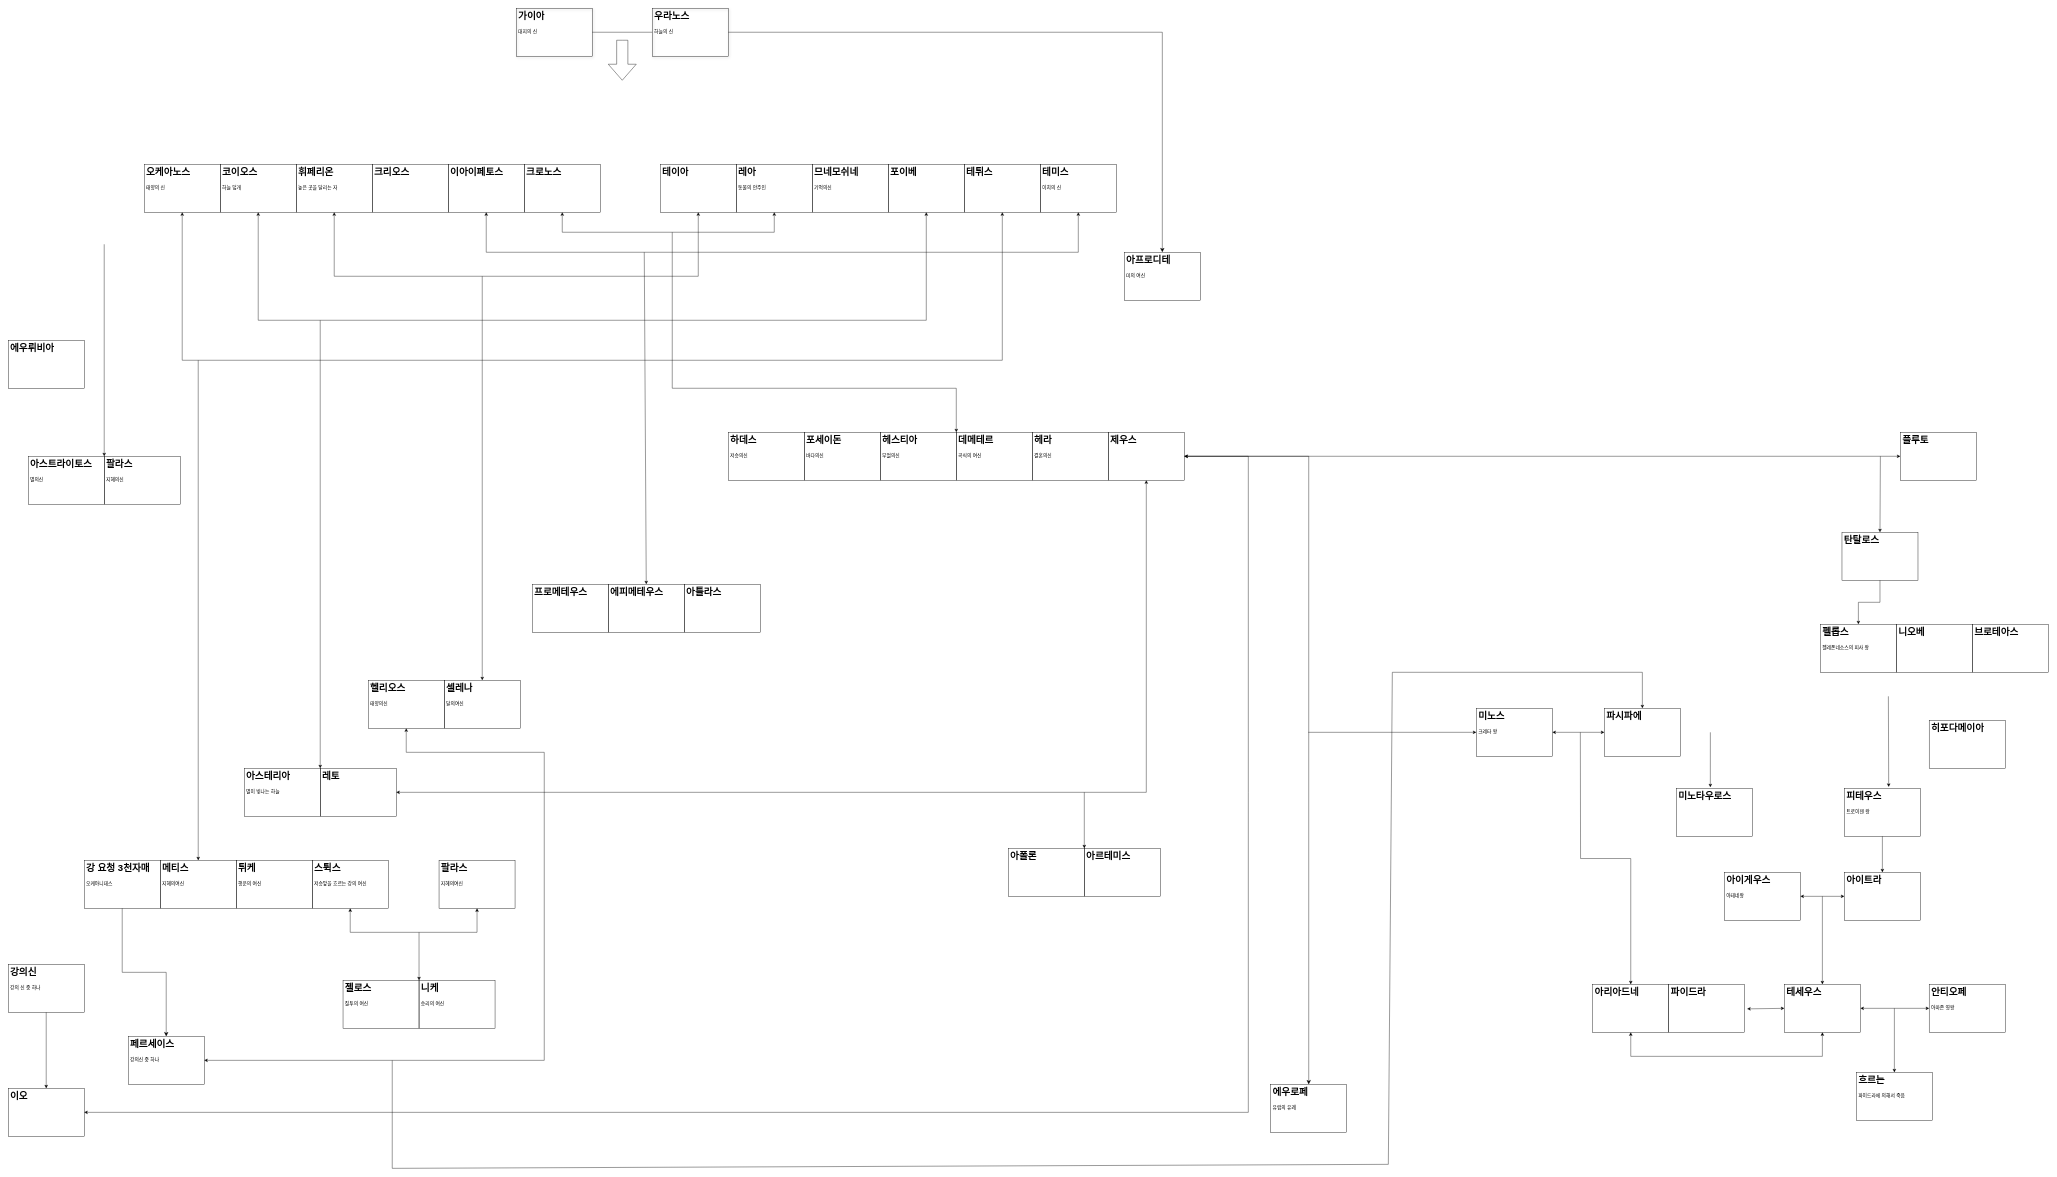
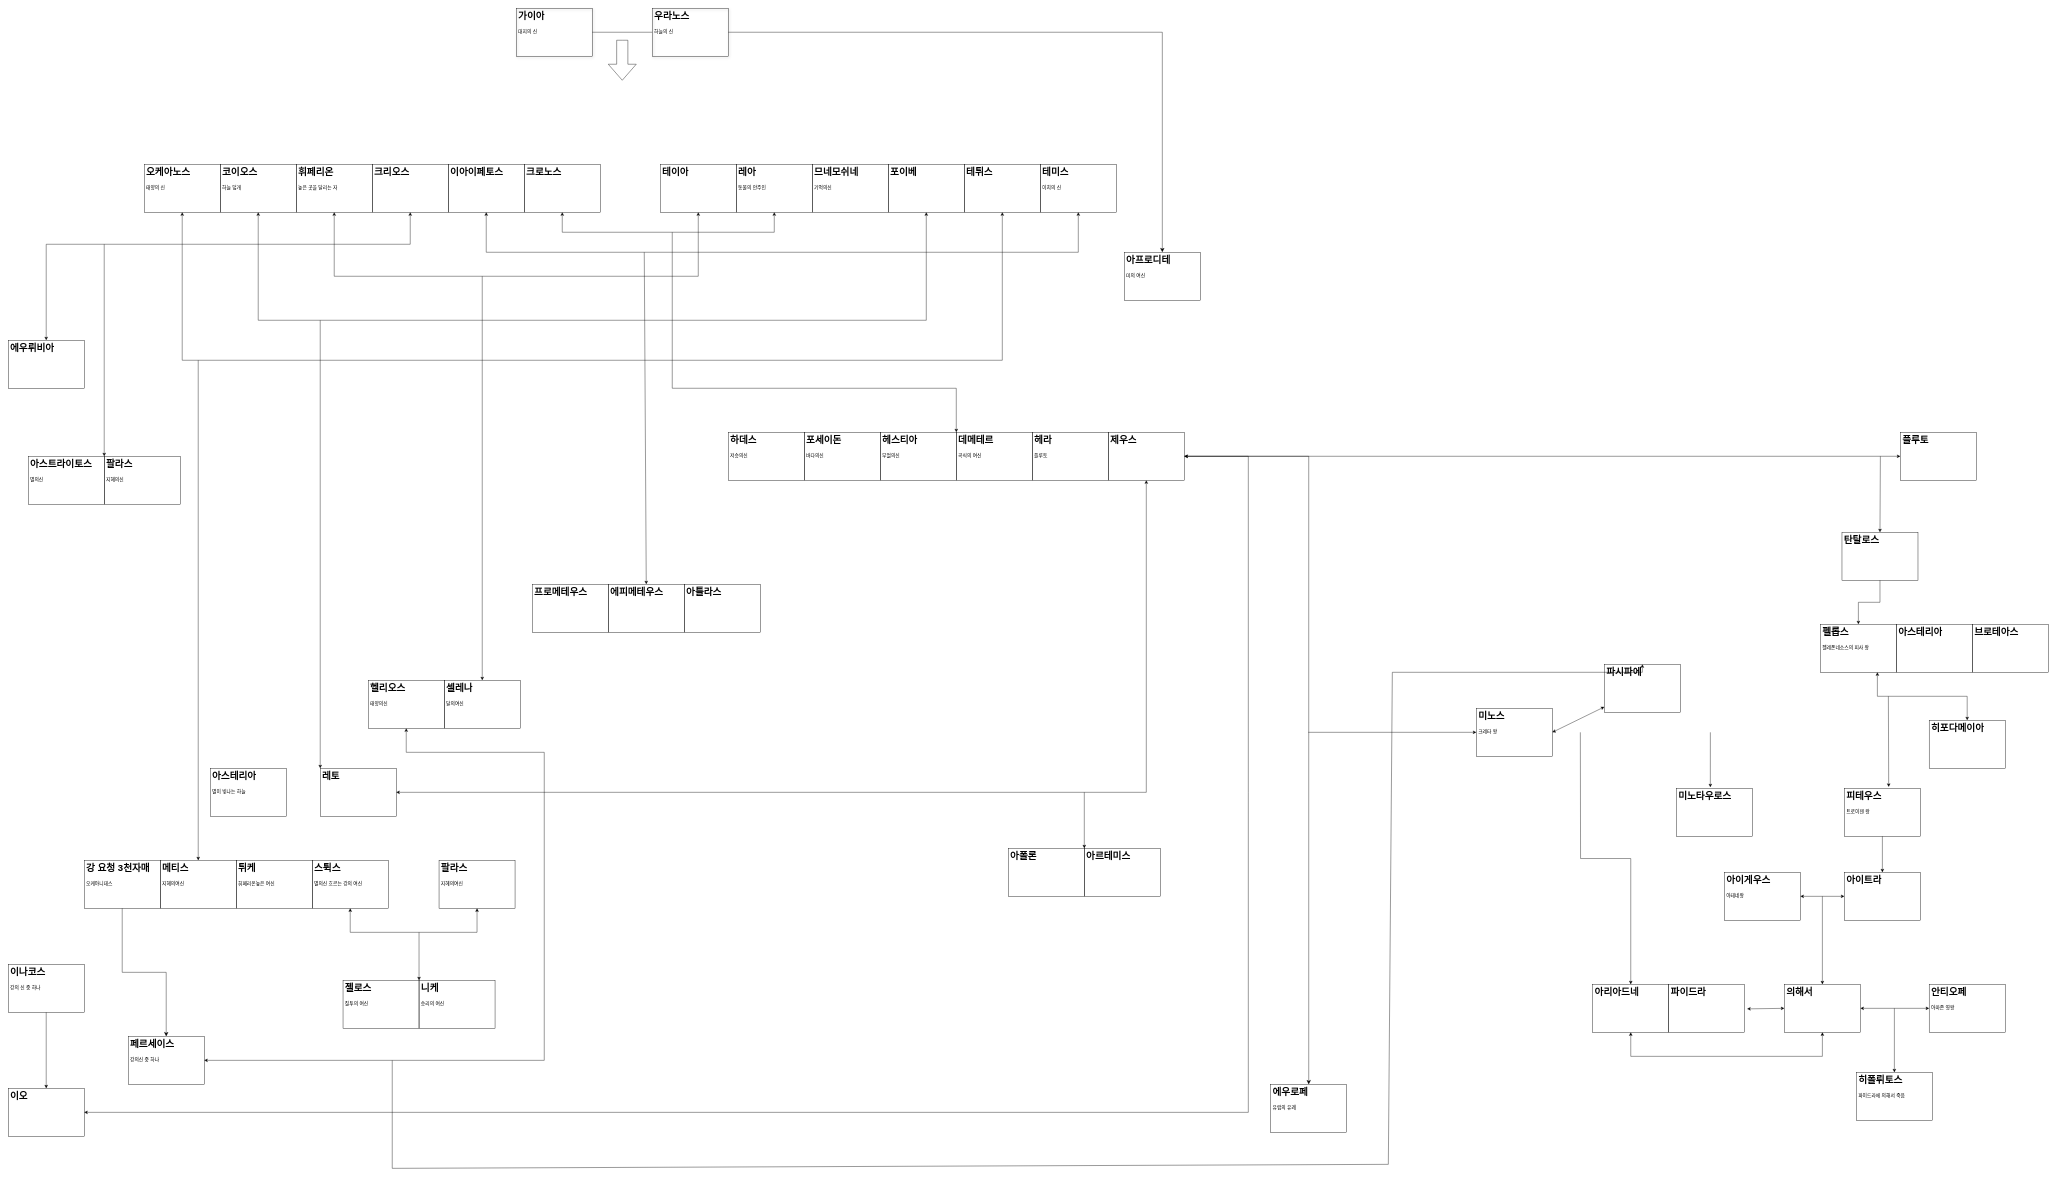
edge "크리오스" -- "에우뤼비아": added
node "헤라 결혼의신": label "헤라 결혼의신" -> "헤라 플루토"
node "니오베": label "니오베" -> "아스테리아"
edge "펠롭스 펠레폰네소스의 피사 왕" -- "히포다메이아": added
node "파시파에": moved (1642, 732) -> (1642, 688)
node "아스테리아 별이 빛나는 하늘": moved (282, 792) -> (248, 792)
node "튀케 행운의 여신": label "튀케 행운의 여신" -> "튀케 휘페리온높은 여신"
node "스튁스 저승앞을 흐르는 강의 여신": label "스튁스 저승앞을 흐르는 강의 여신" -> "스튁스 별의신 흐르는 강의 여신"
node "강의신 강의 신 중 하나": label "강의신 강의 신 중 하나" -> "이나코스 강의 신 중 하나"
node "테세우스": label "테세우스" -> "의해서"
node "흐르는 파이드라에 의해서 죽음": label "흐르는 파이드라에 의해서 죽음" -> "히폴뤼토스 파이드라에 의해서 죽음"
